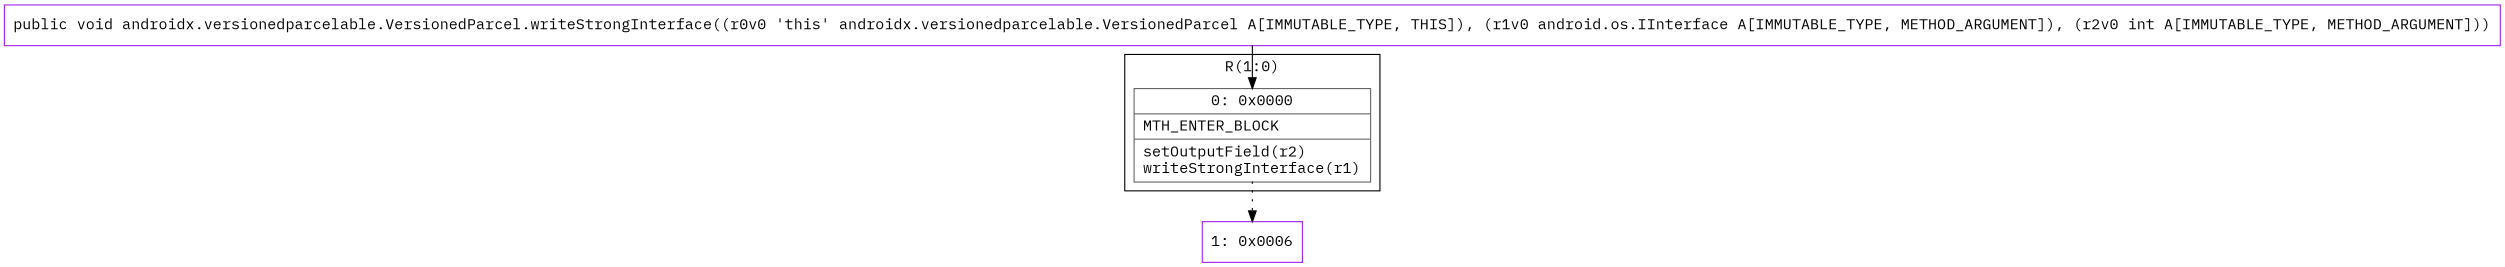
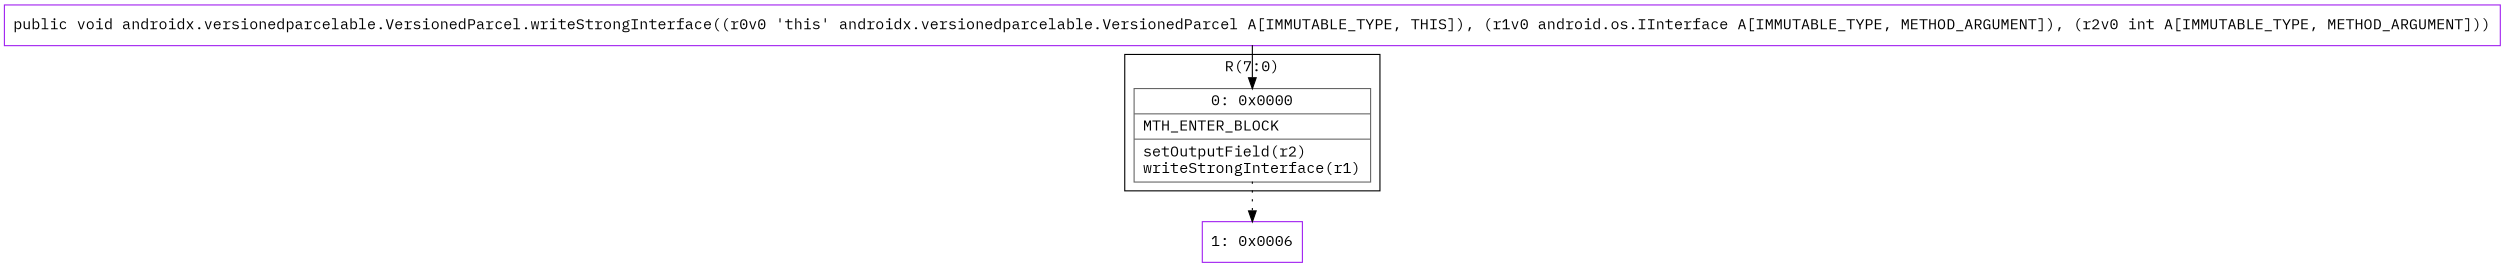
cluster "R(1:0)": label "R(1:0)" -> "R(7:0)"
